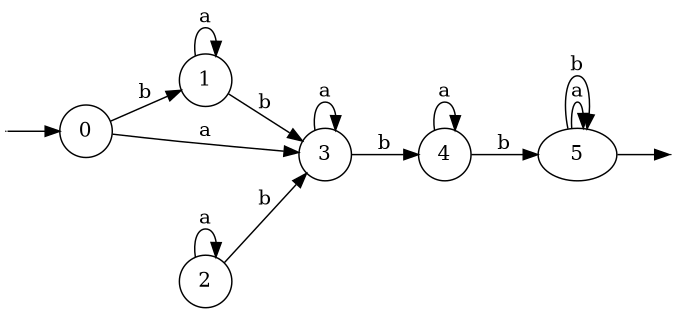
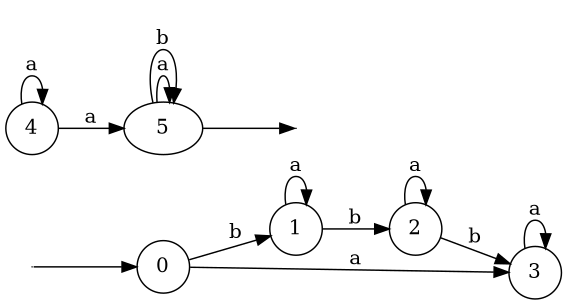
edge "1" -> "3": now "1" -> "2"
edge "4" -> "5": label "b" -> "a"
edge "3" -> "4": removed, label "b"
